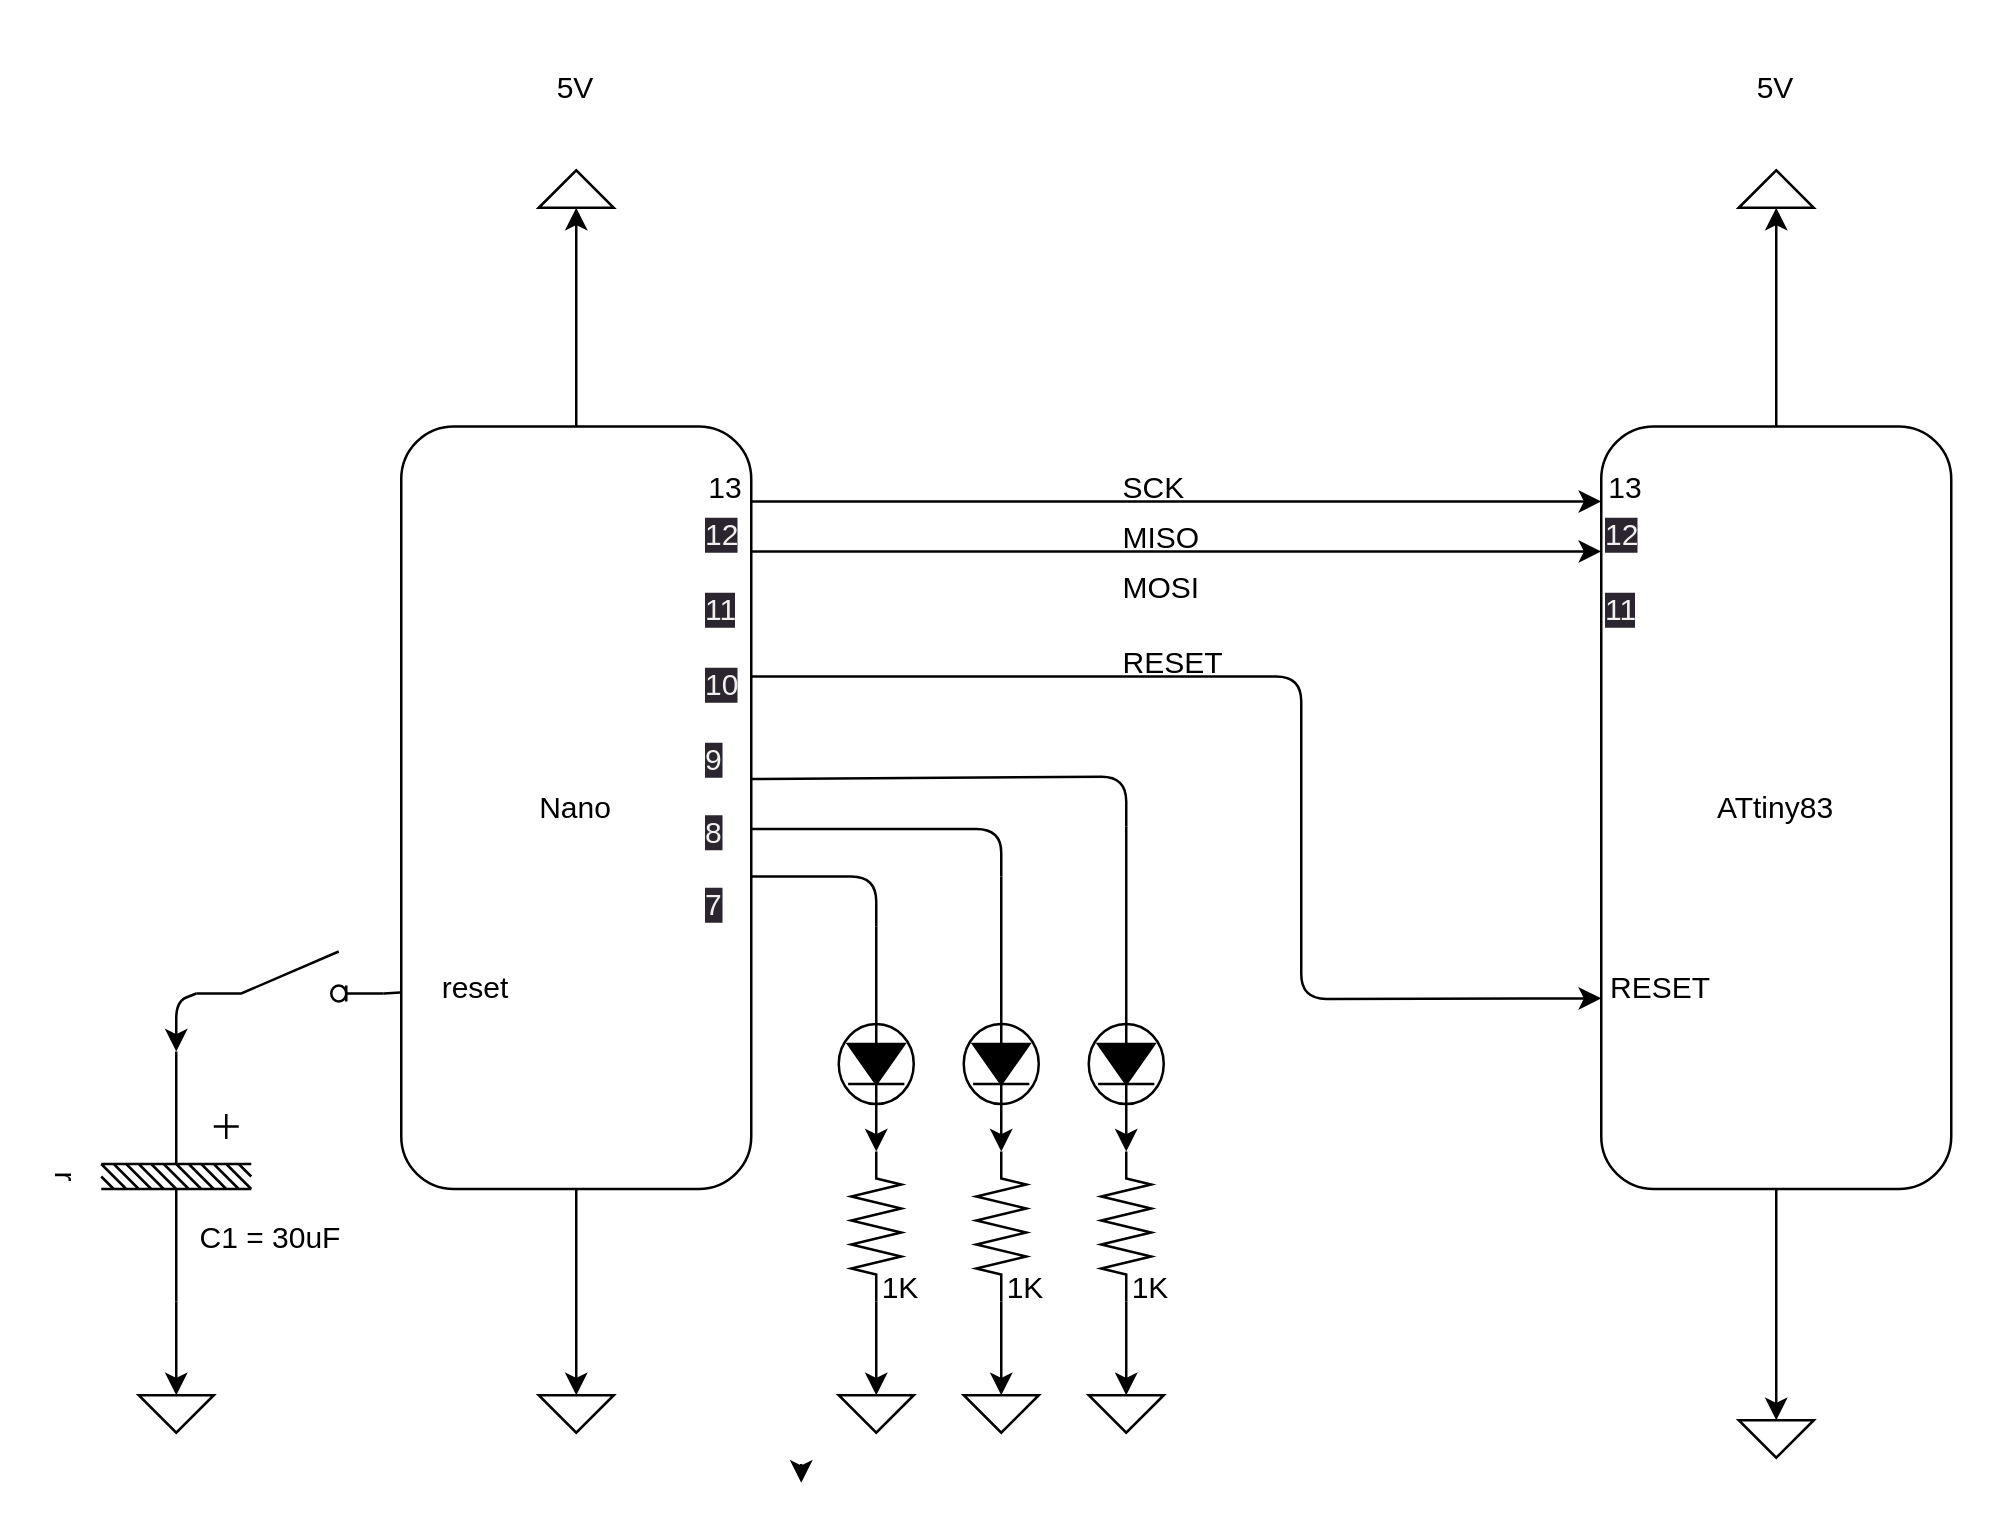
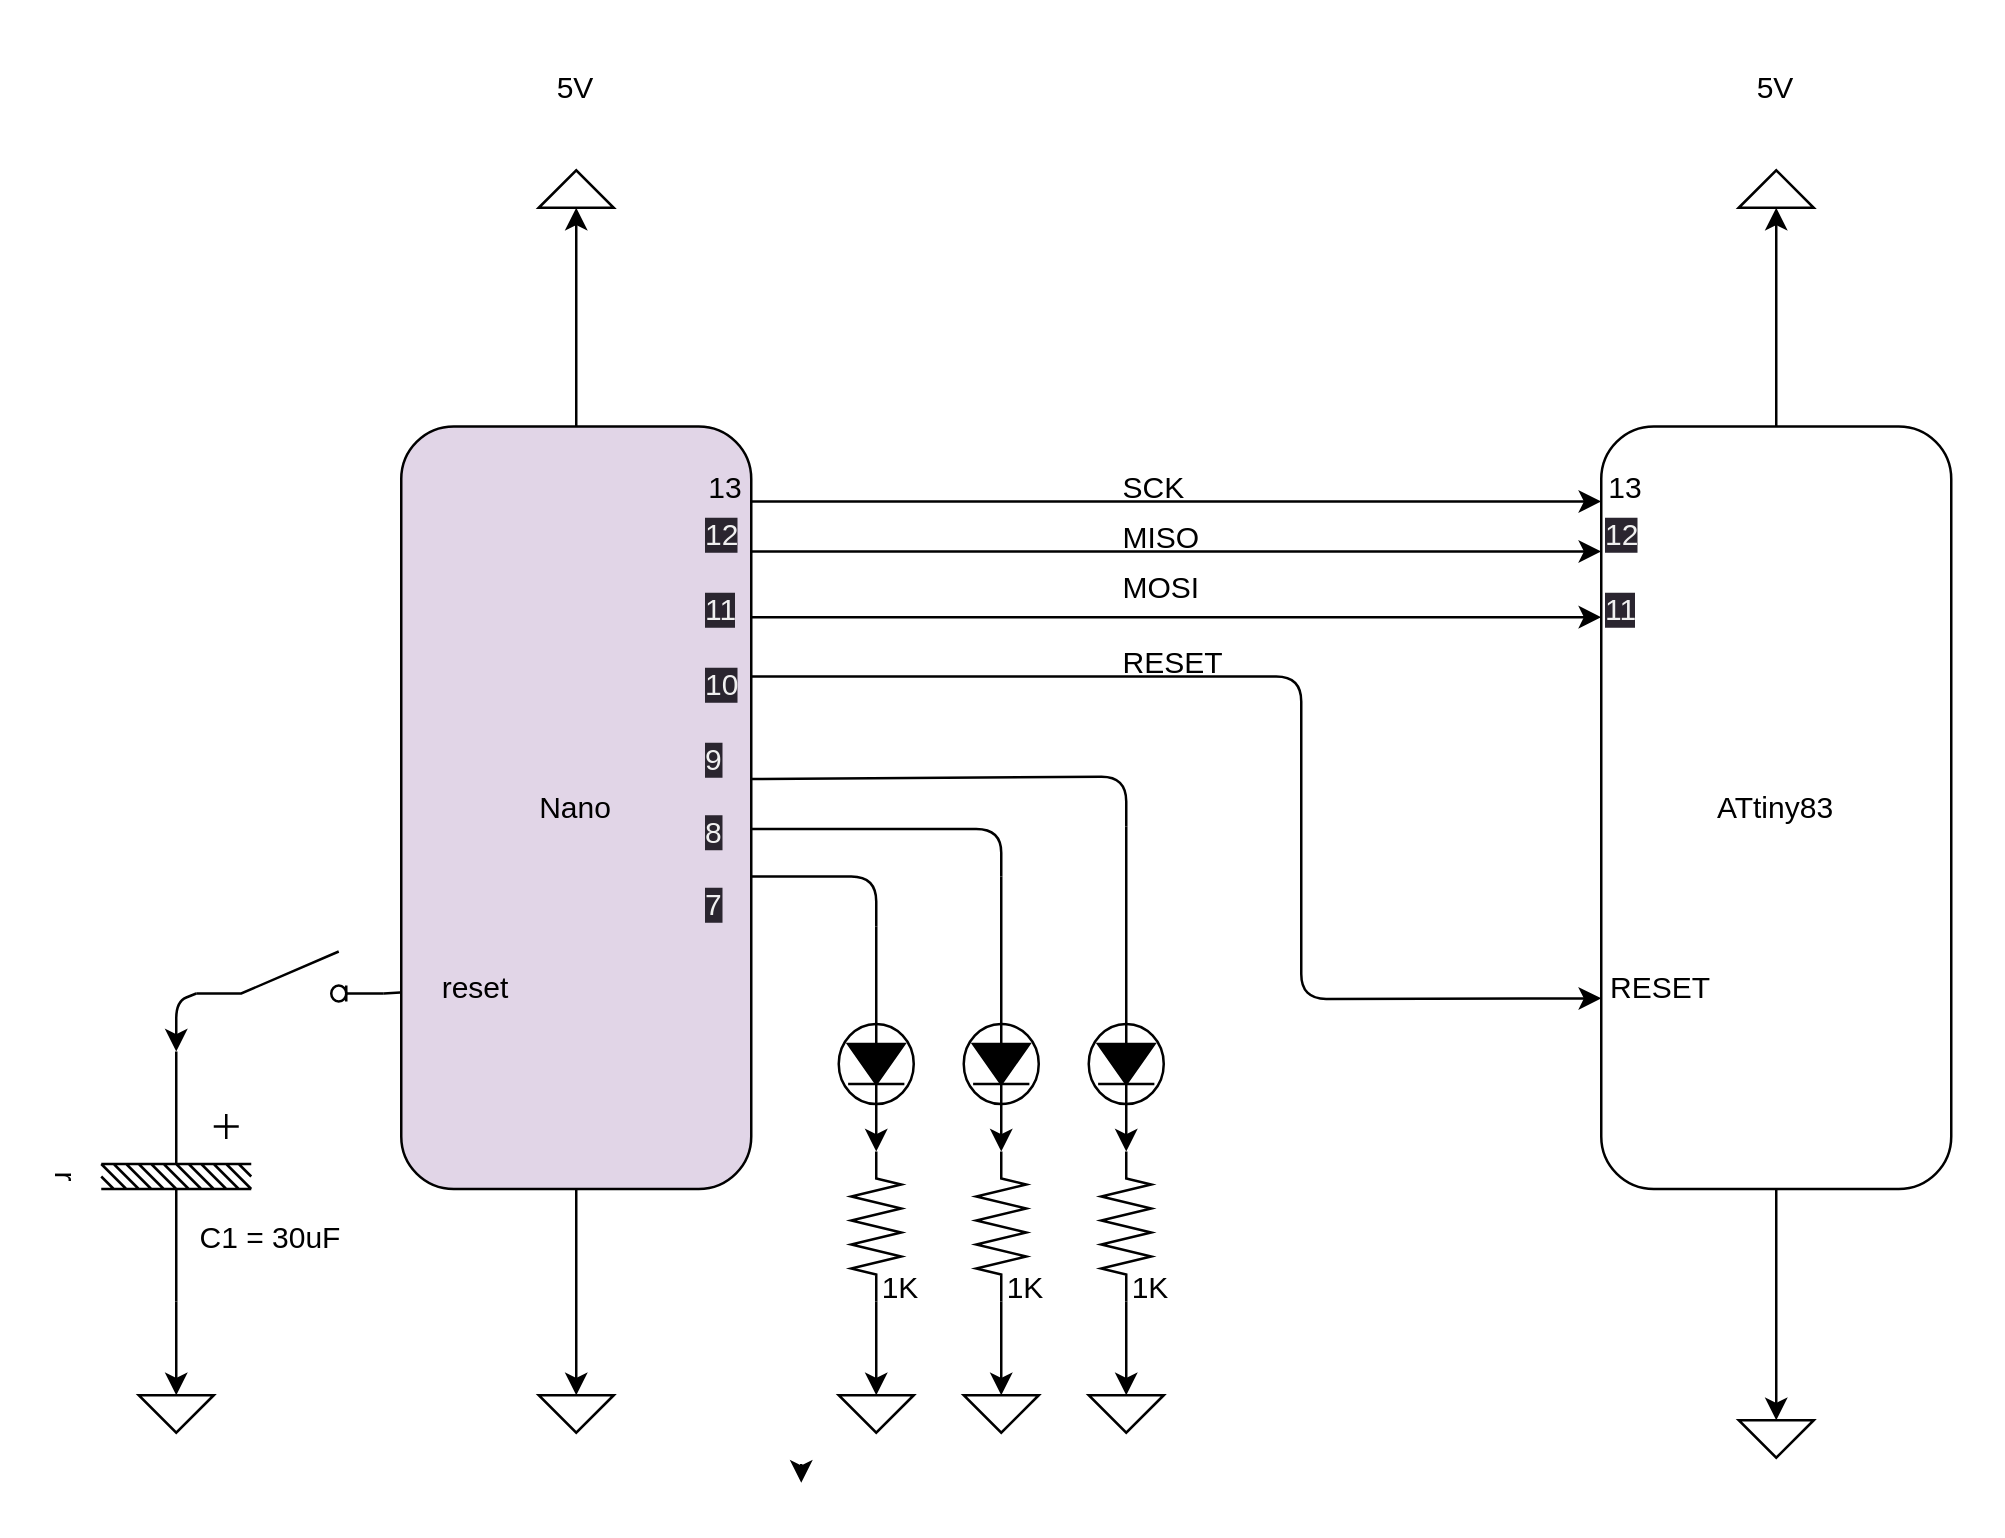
edge "Nano" -> "ATtiny83": added
node "Nano": fillcolor #ffffff -> #e1d5e7
